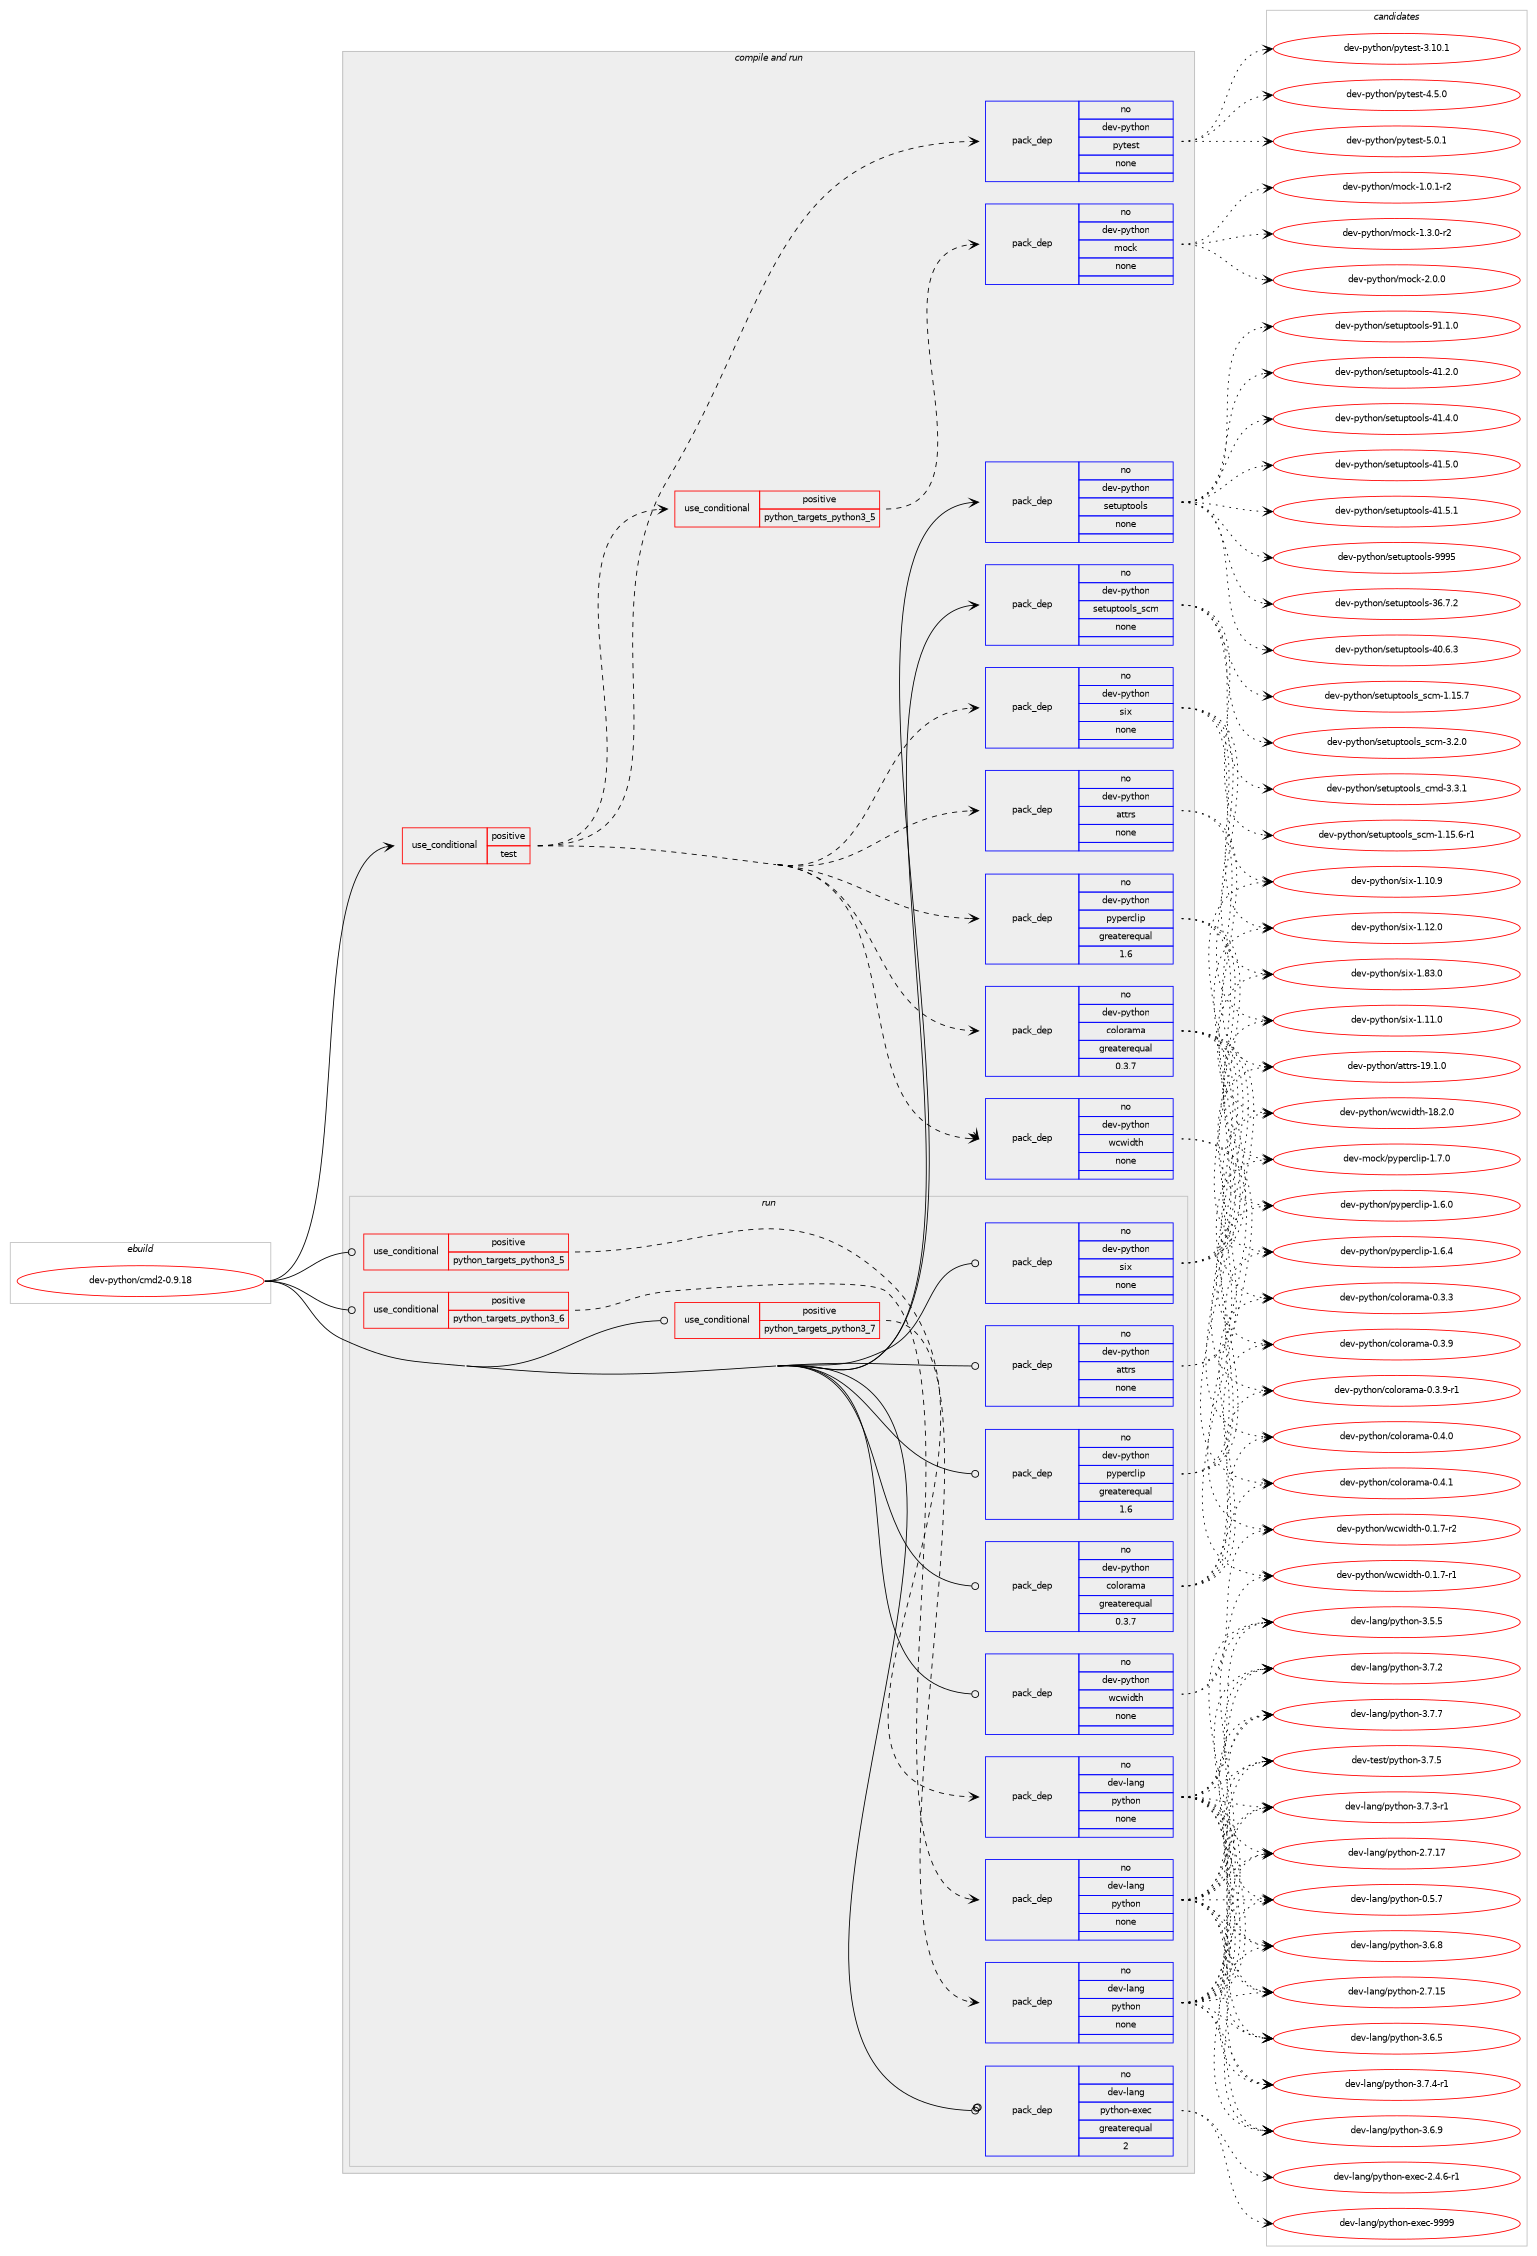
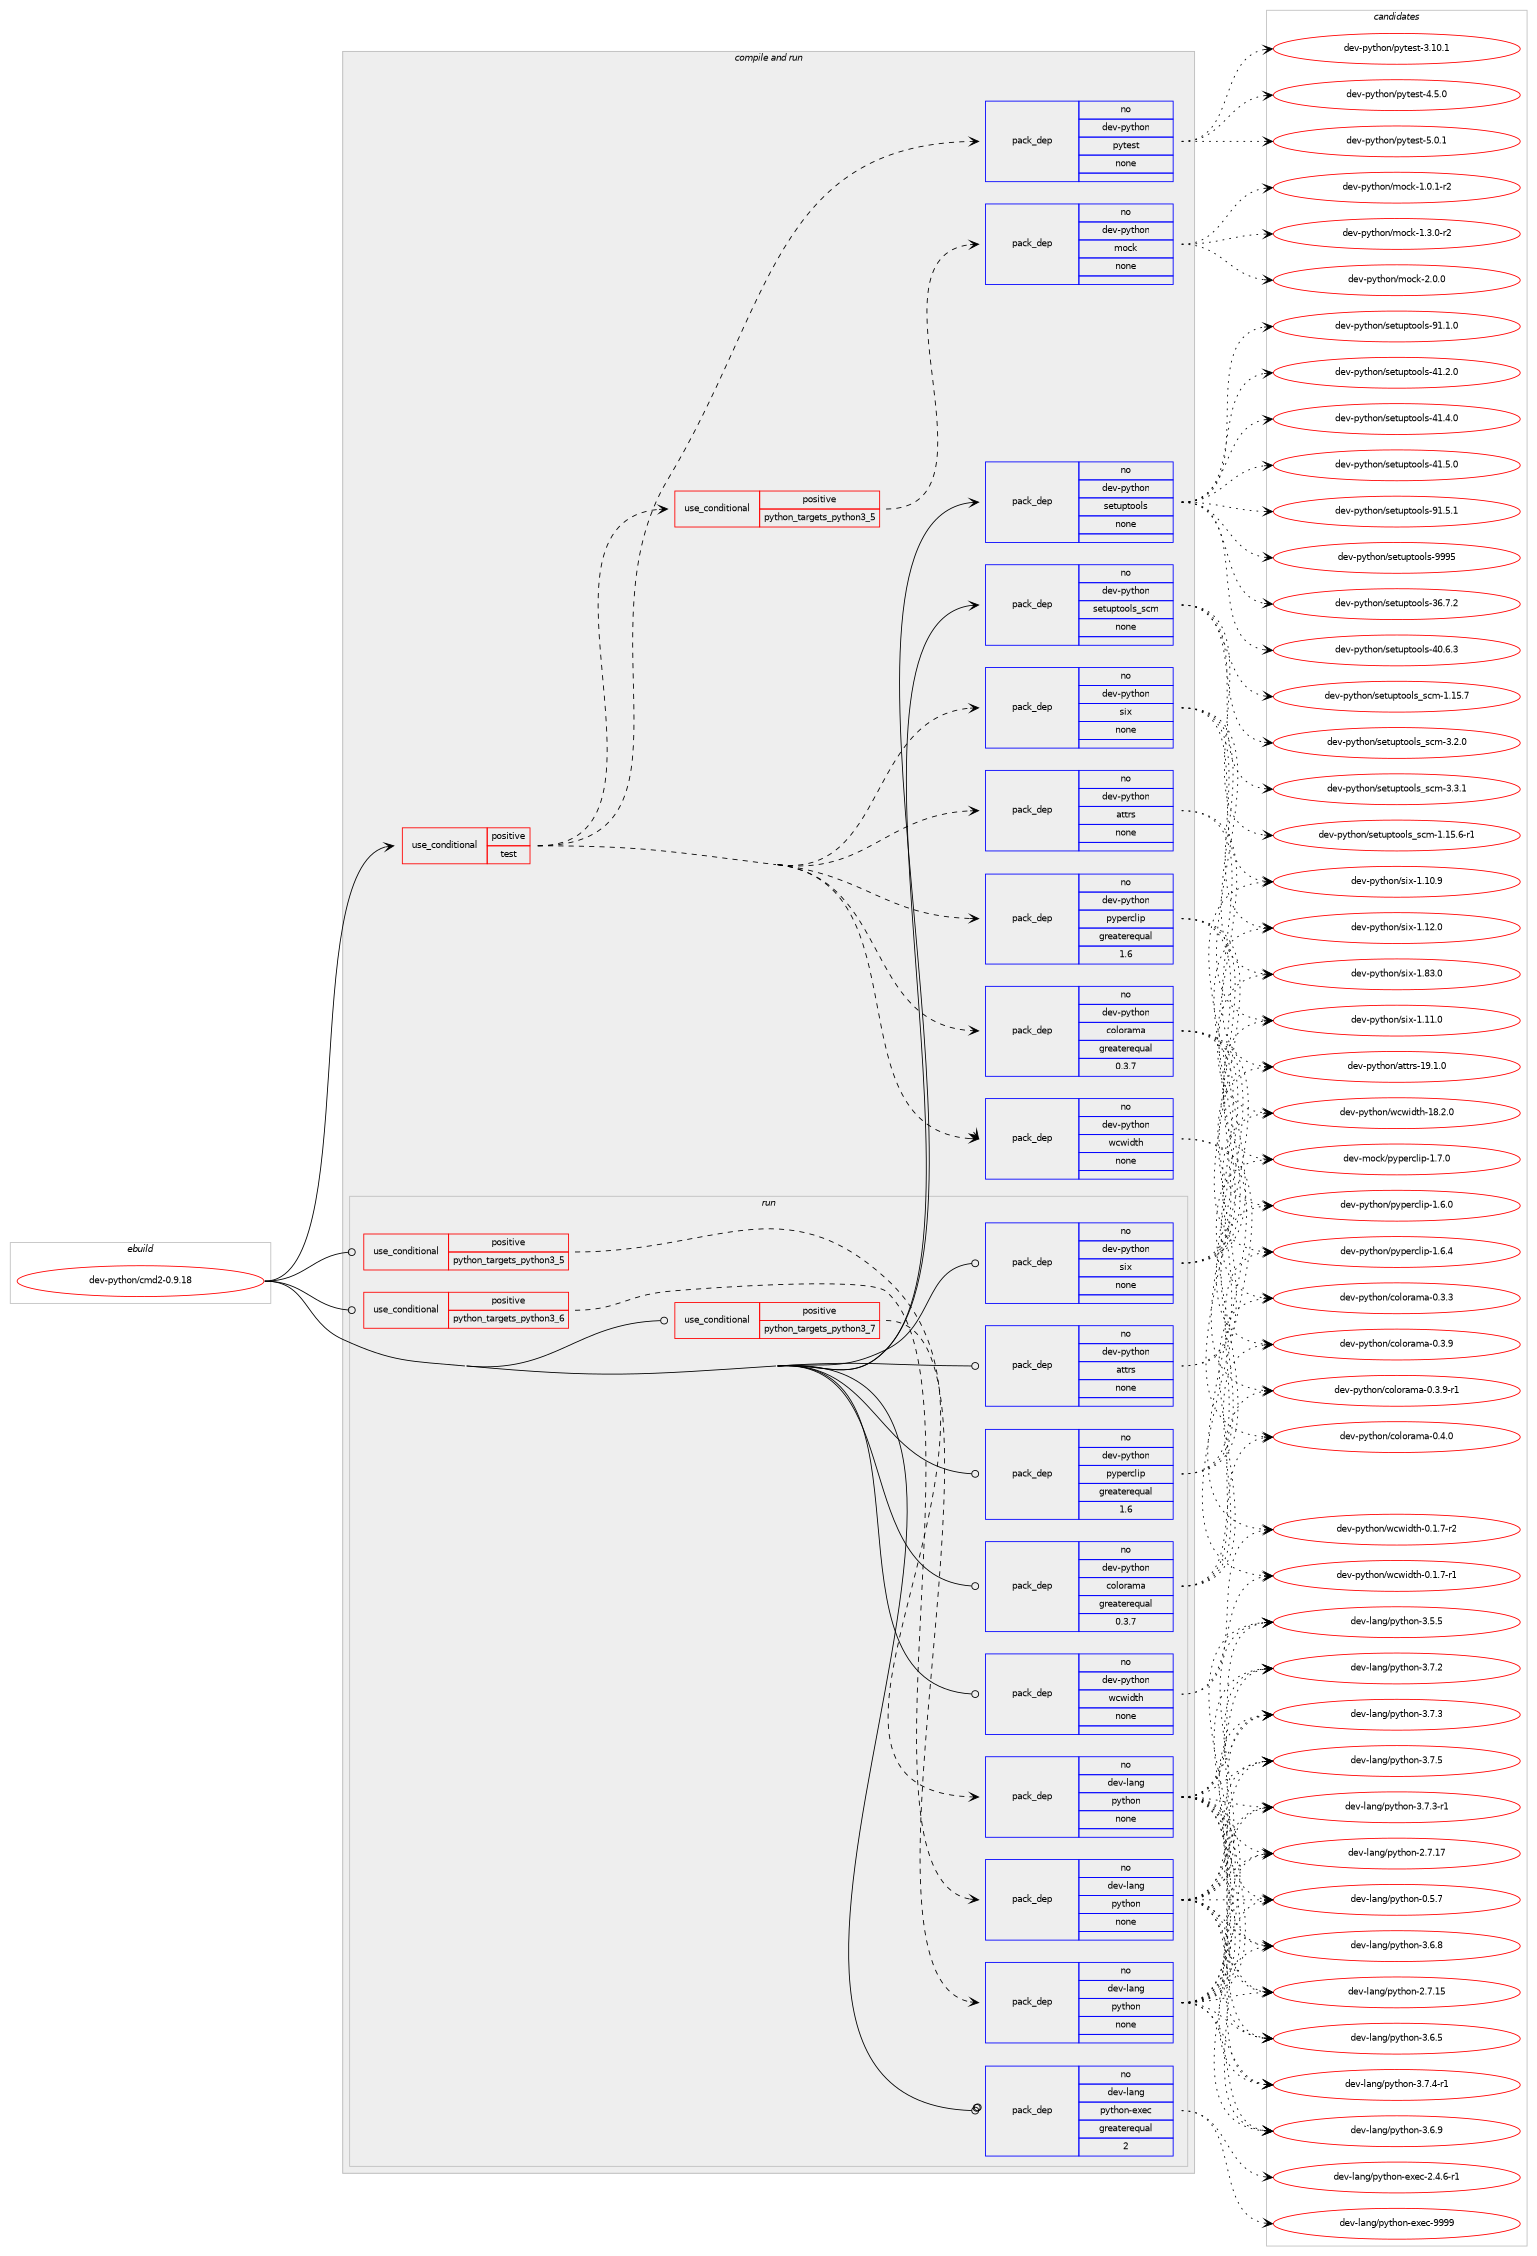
node "dev-python/setuptools-41.5.1": label "dev-python/setuptools-41.5.1" -> "dev-python/setuptools-91.5.1"
node "dev-python/setuptools_cmd-3.3.1": label "dev-python/setuptools_cmd-3.3.1" -> "dev-python/setuptools_scm-3.3.1"
node "dev-python/colorama-0.4.1": removed
node "dev-lang/python-3.7.7": label "dev-lang/python-3.7.7" -> "dev-lang/python-3.7.3"
node "dev-test/python-3.7.5": label "dev-test/python-3.7.5" -> "dev-lang/python-3.7.5"
